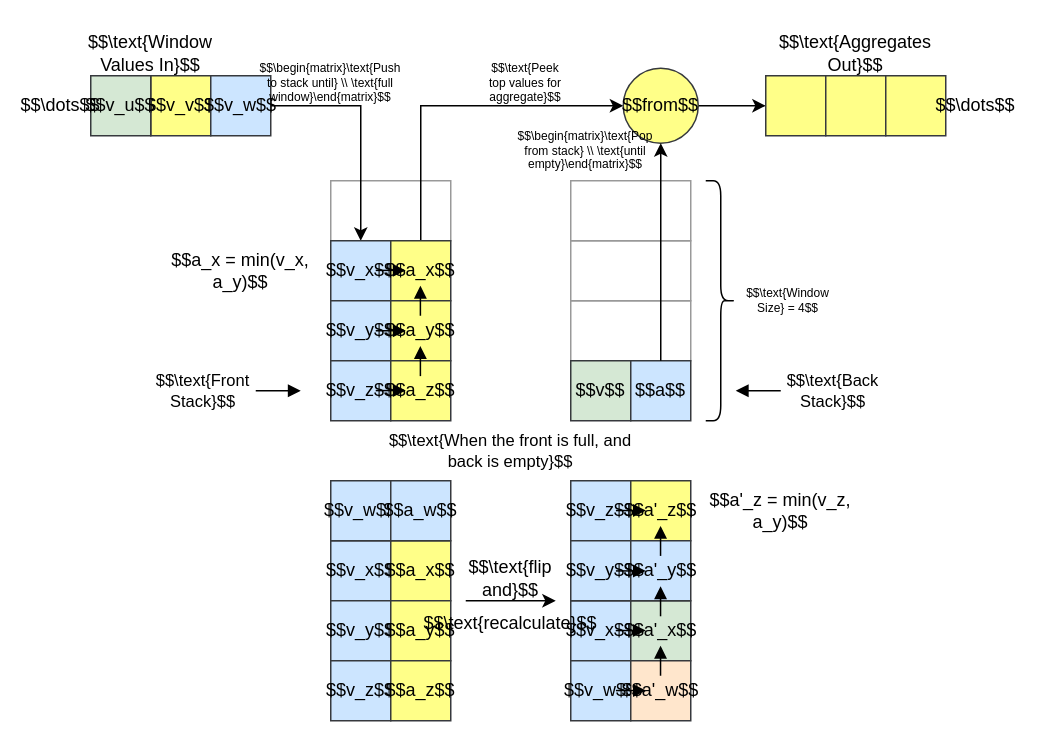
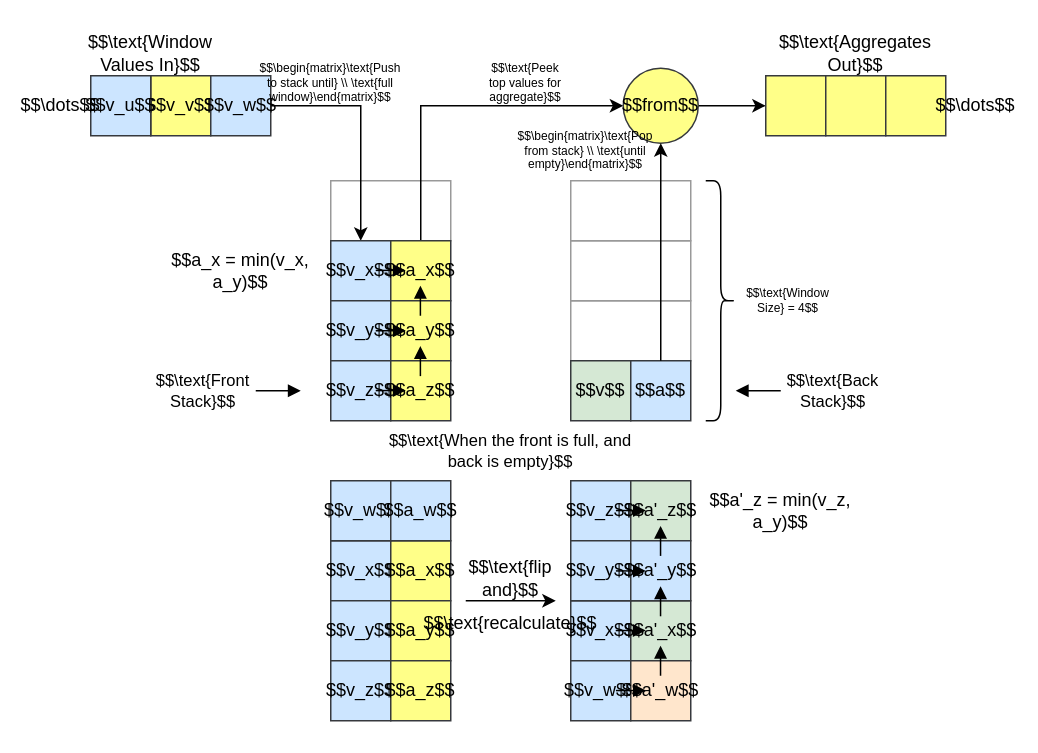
node "$$v_u$$": fillcolor #d5e8d4 -> #cce5ff
node "$$a'_z$$": fillcolor #ffff88 -> #d5e8d4
